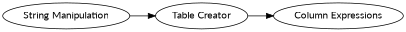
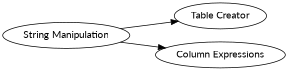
edge "Table Creator" -> "Column Expressions": now "String Manipulation" -> "Column Expressions"
